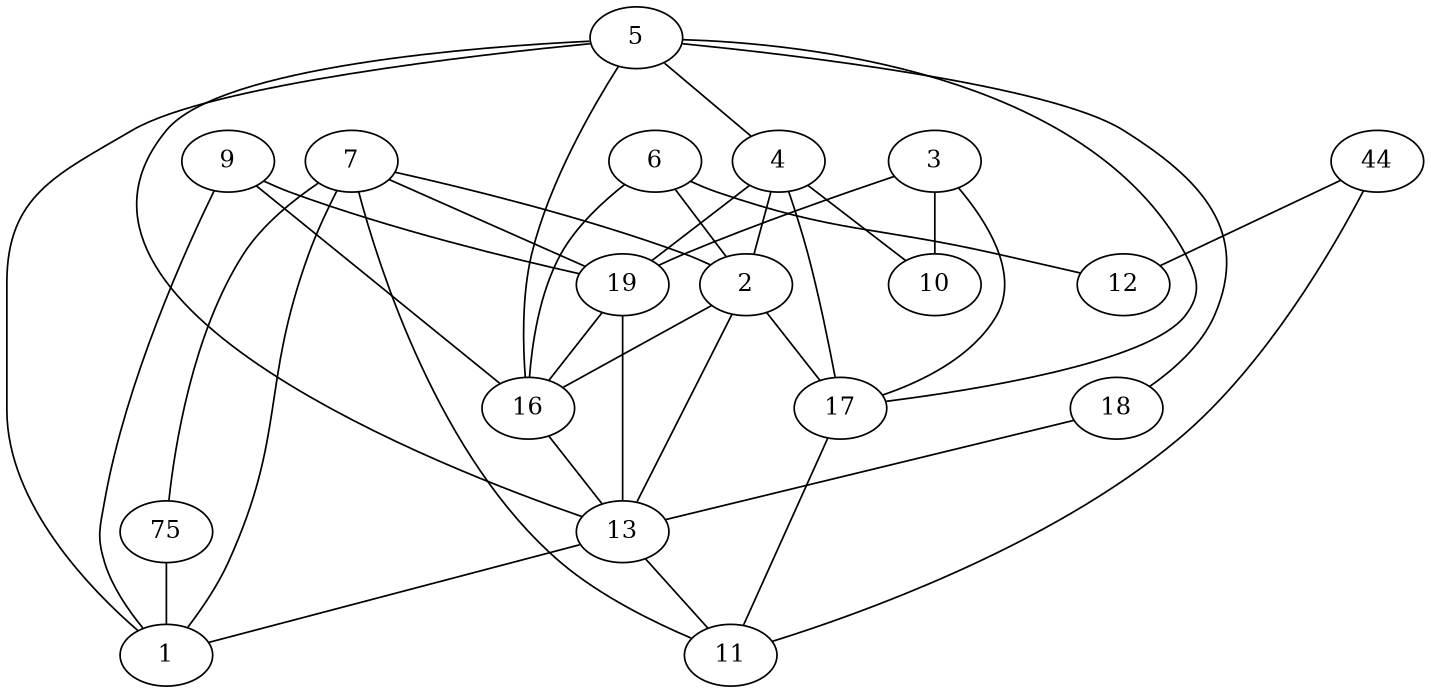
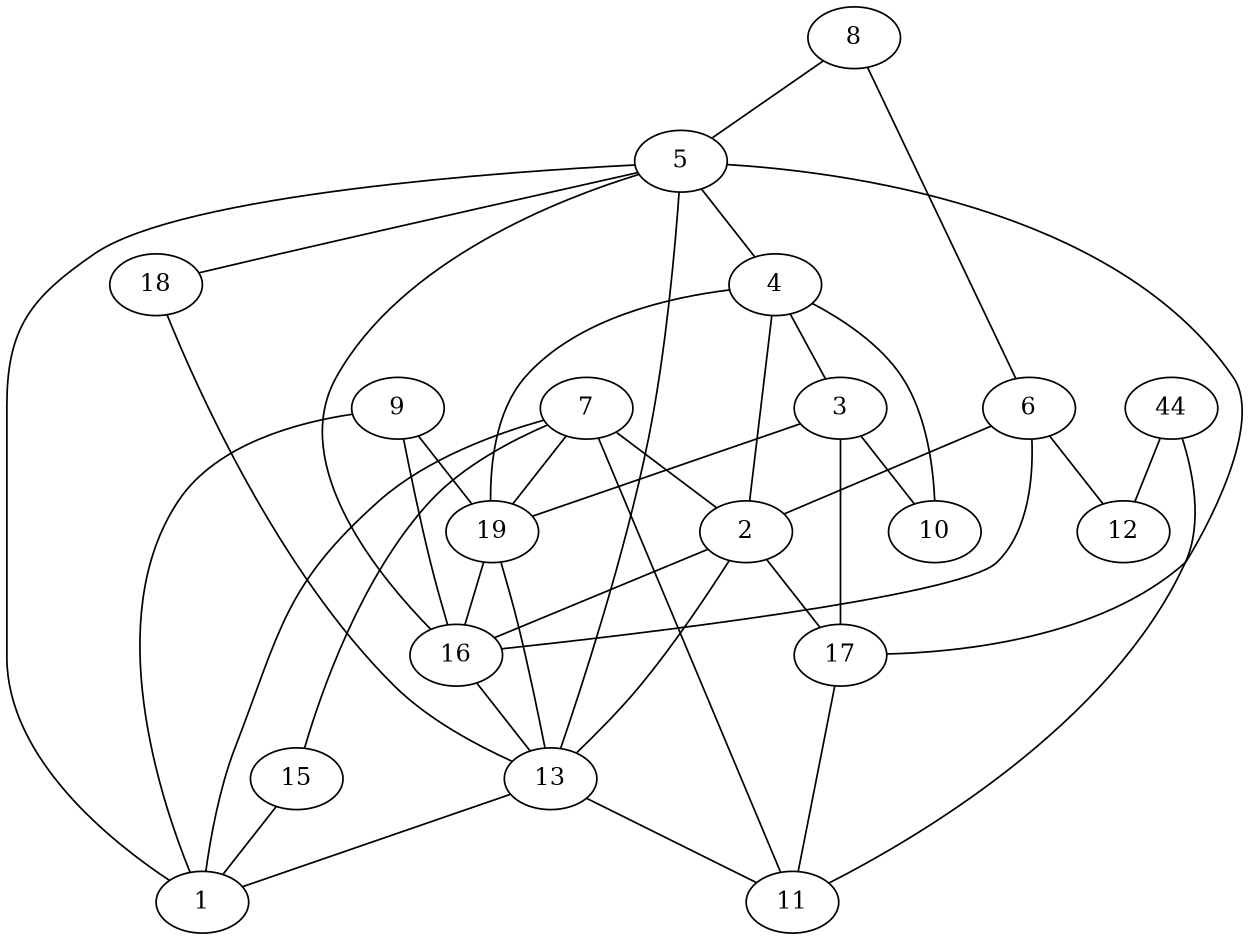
node "8": added
edge "4" -- "17": now "4" -- "3"
node "75": label "75" -> "15"
